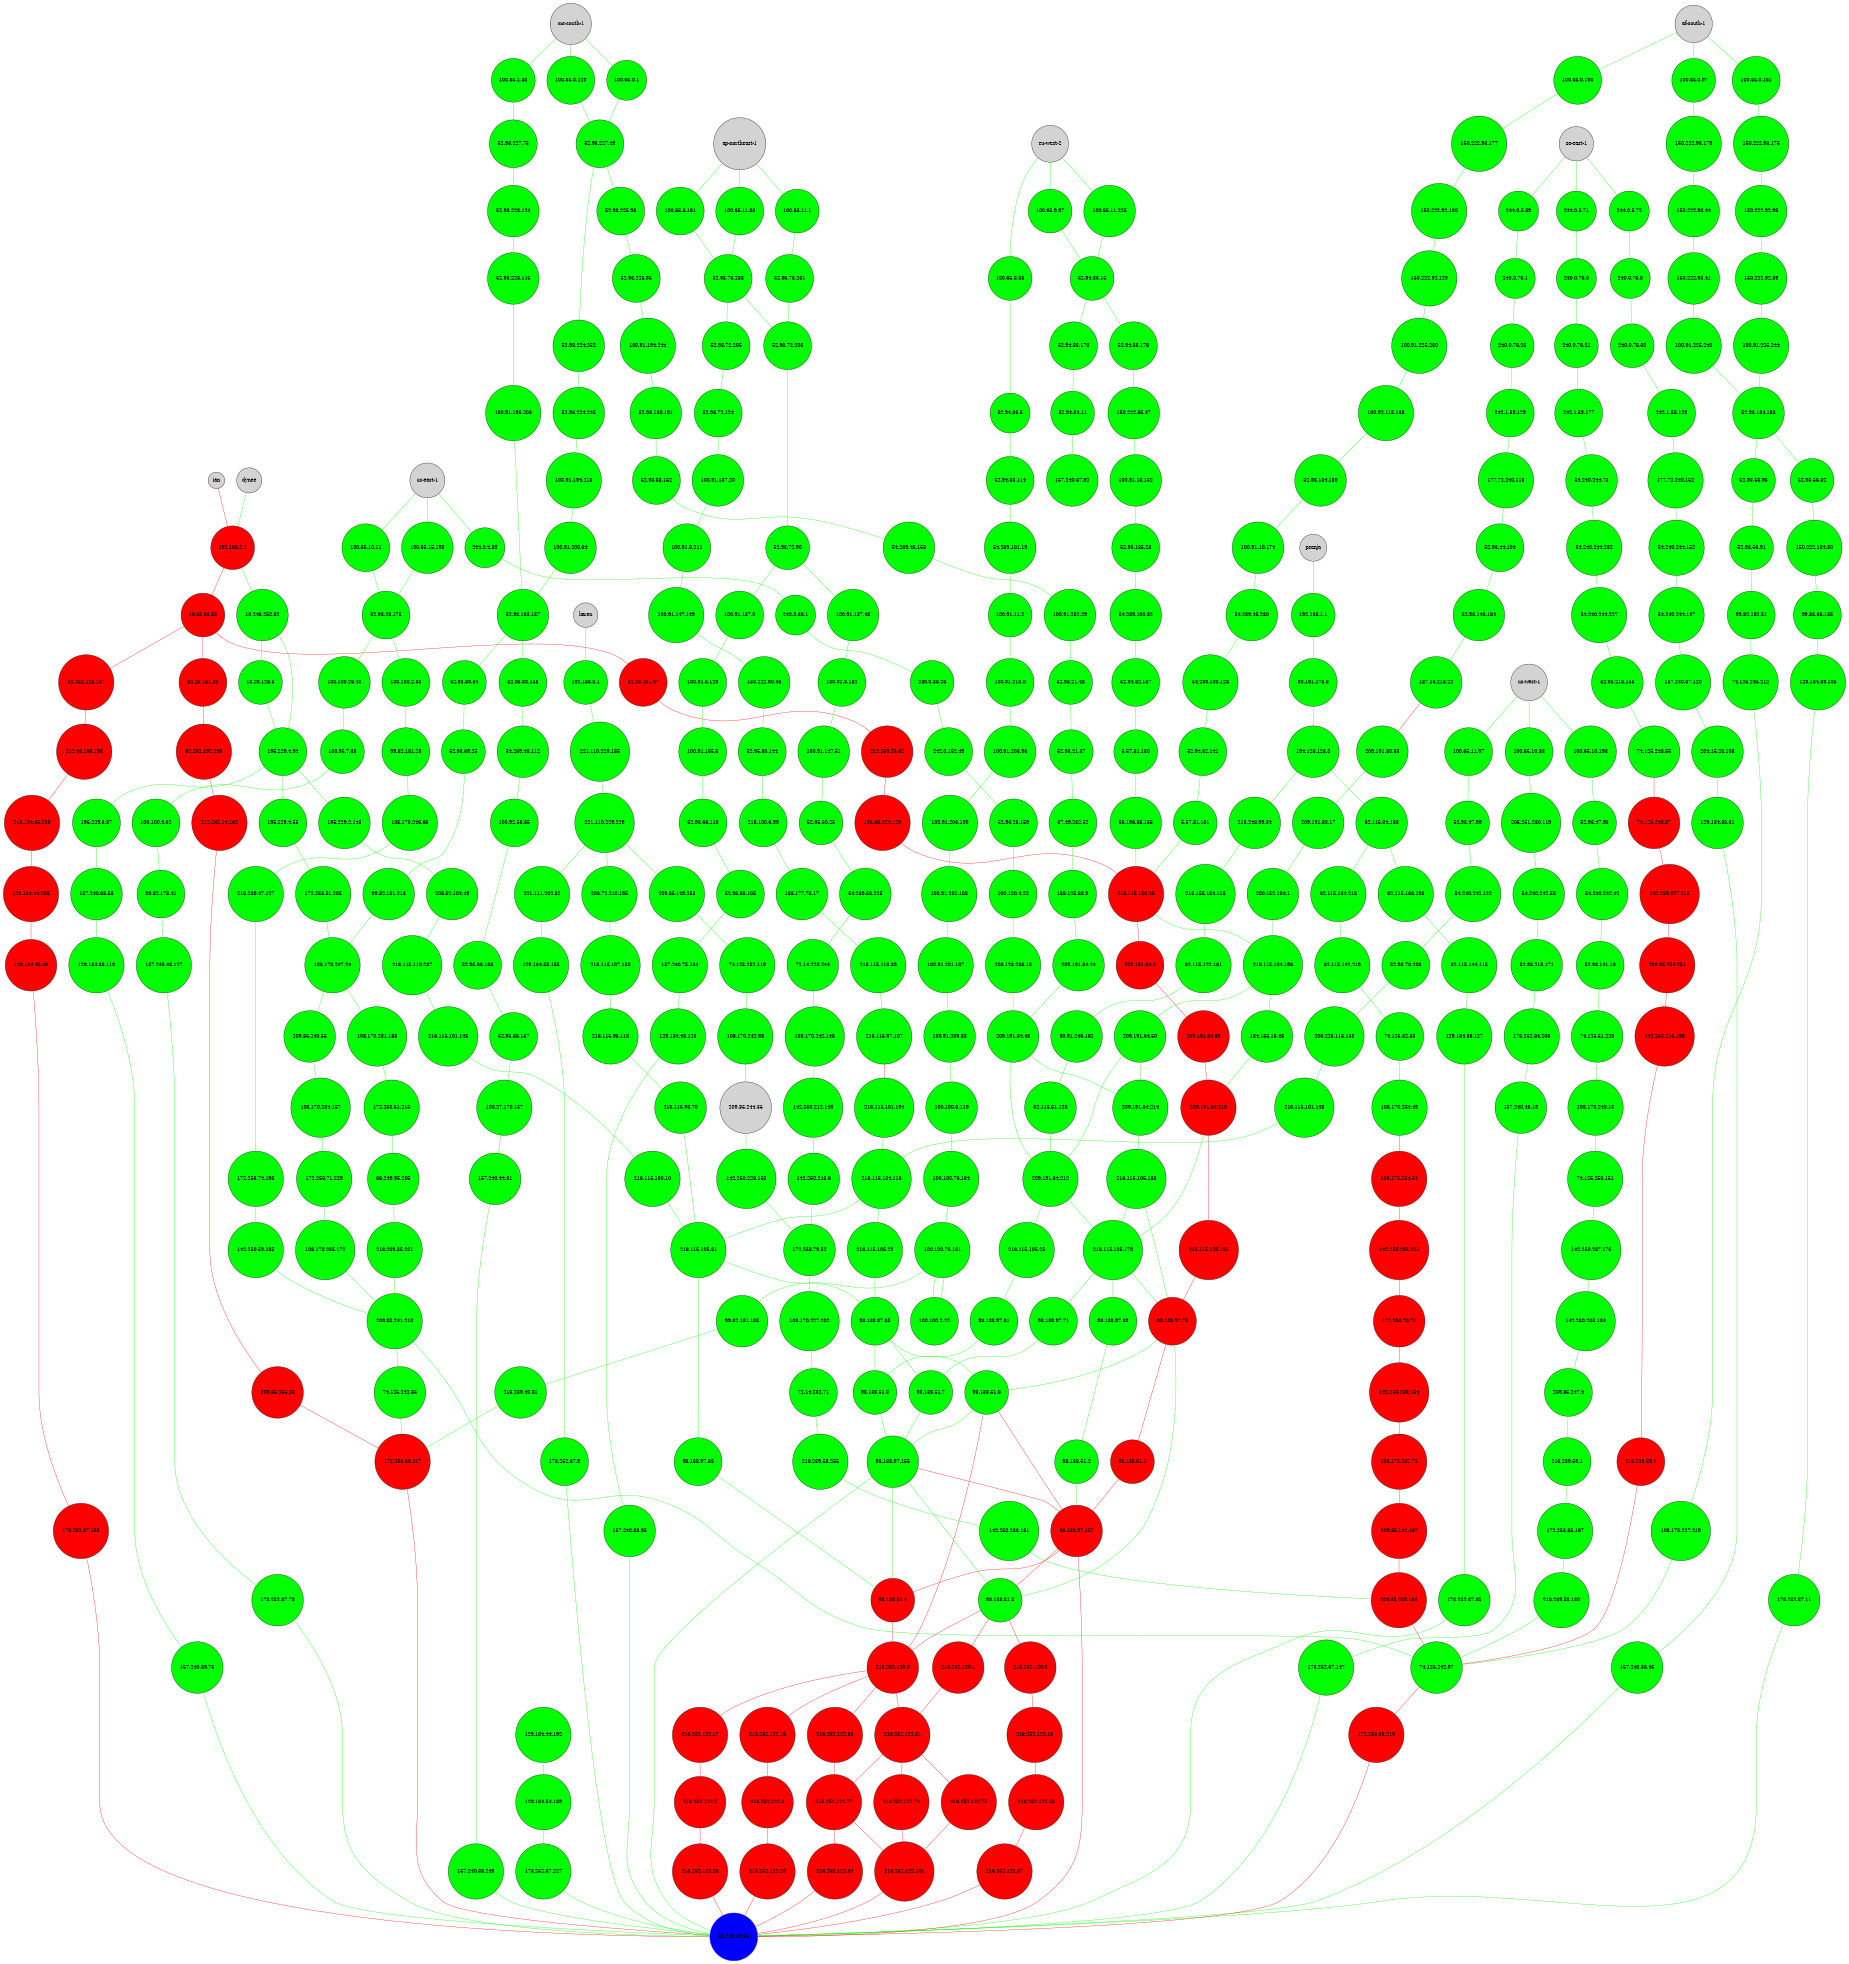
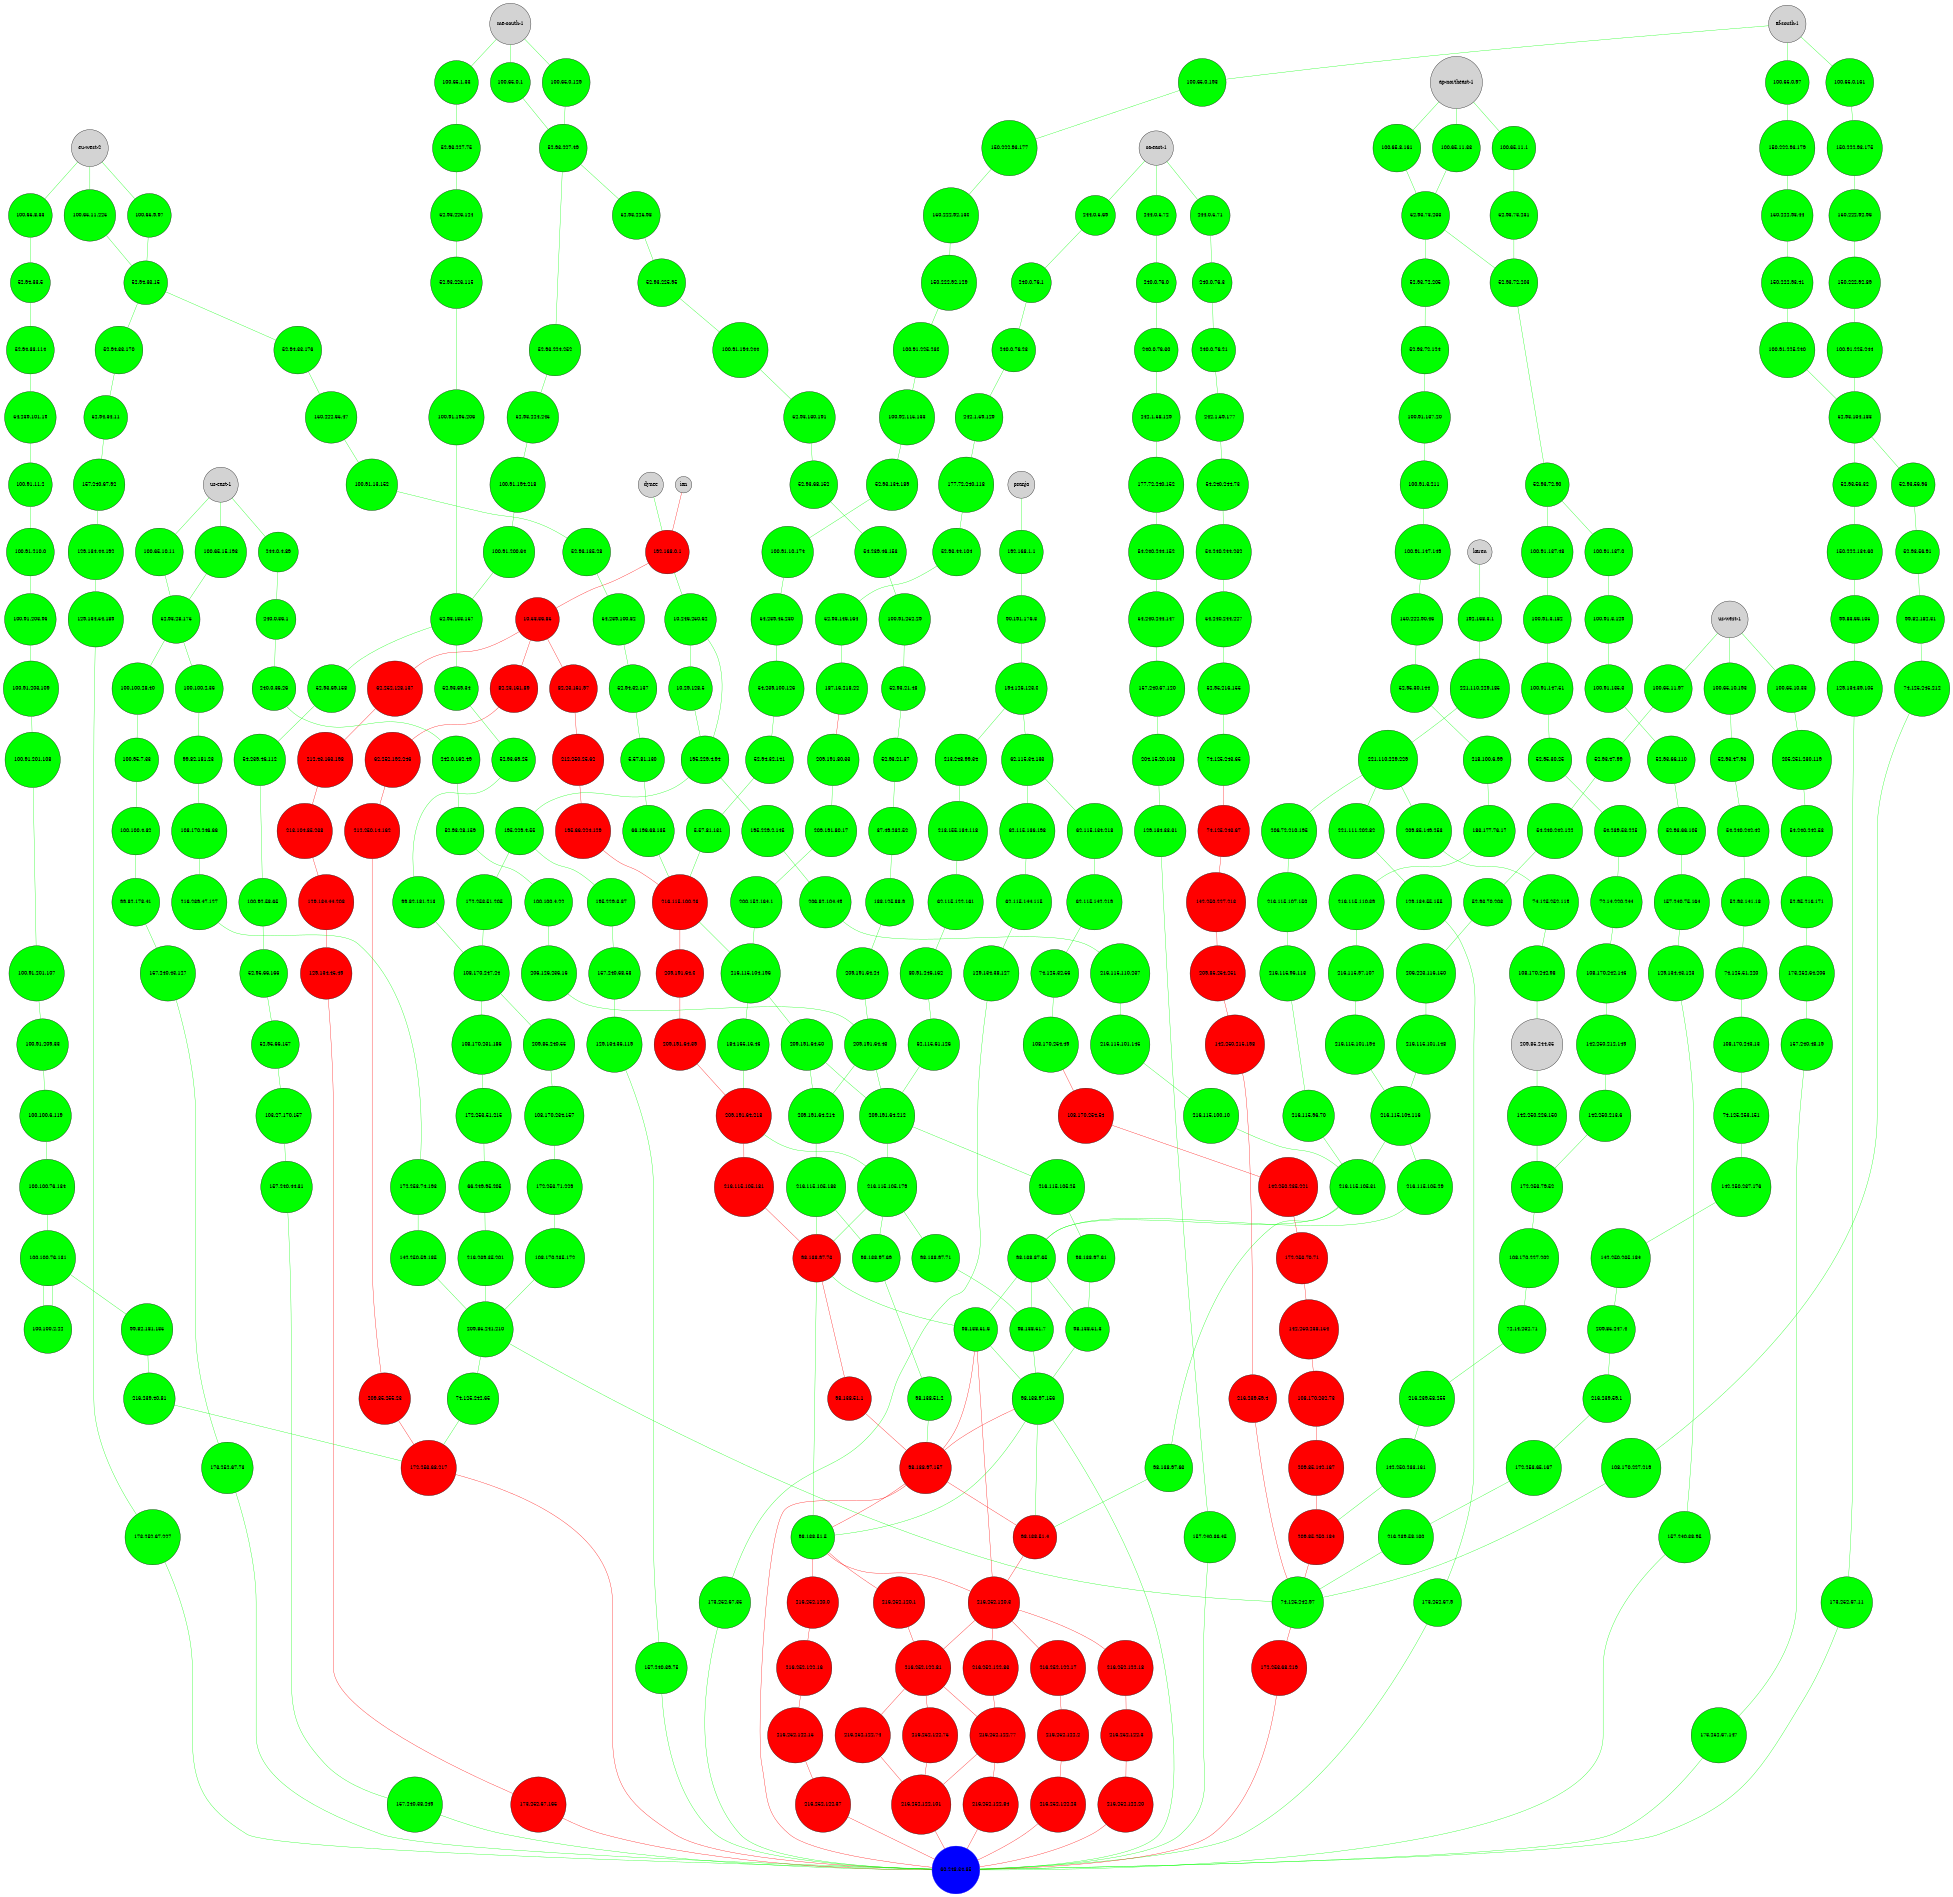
edge "157.240.67.92" -- "129.134.44.192": added
edge "195.229.4.94" -- "195.229.3.87": now "195.229.4.55" -- "195.229.3.87"
edge "216.115.97.107" -- "216.115.101.194": color red -> green
edge "216.115.105.183" -- "216.115.105.179": now "216.115.105.183" -- "98.138.97.69"
